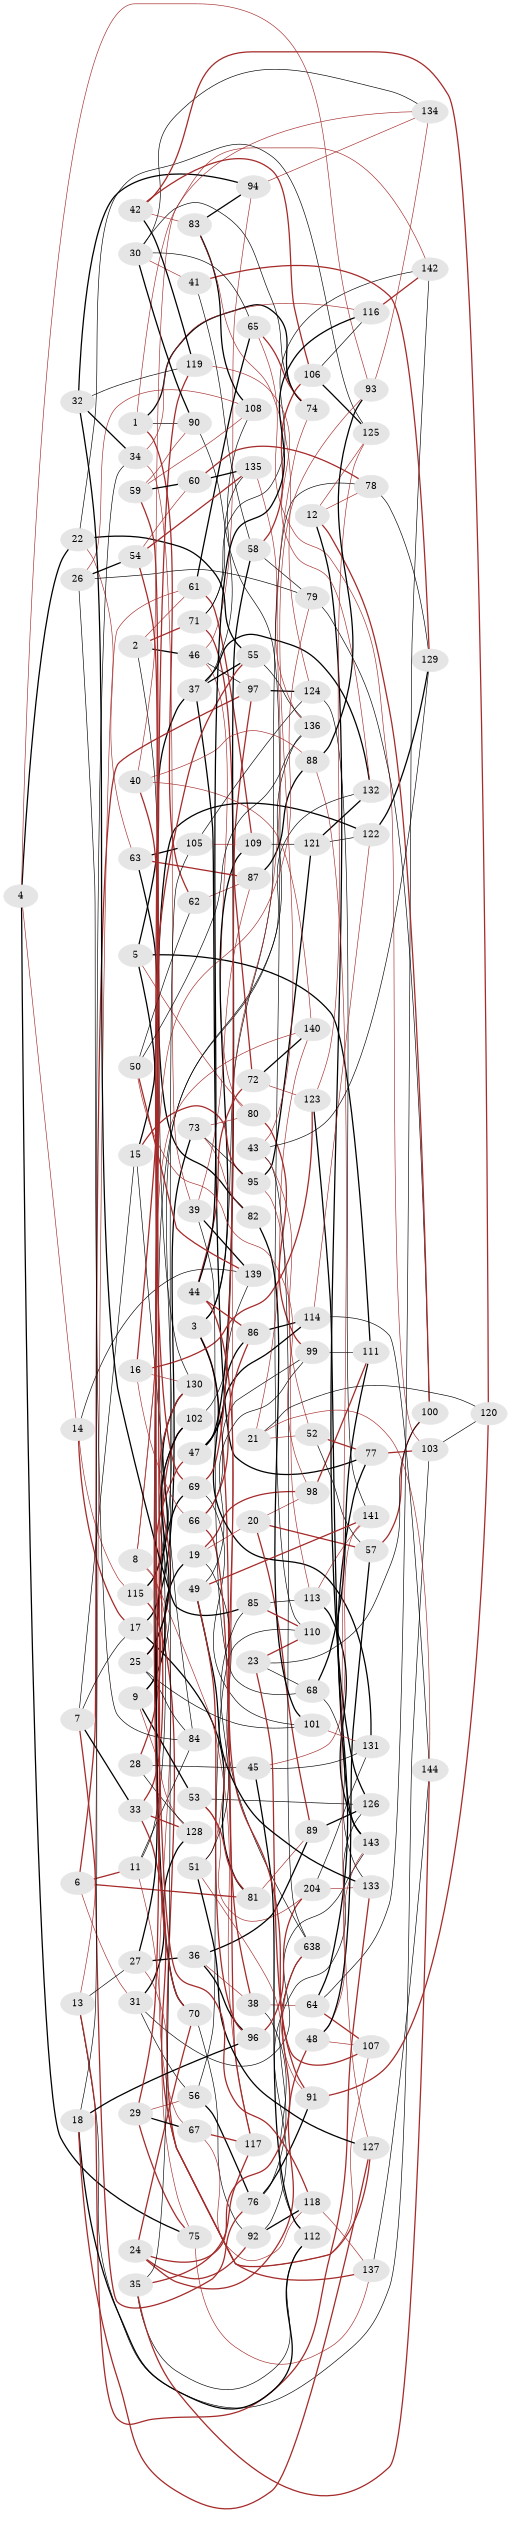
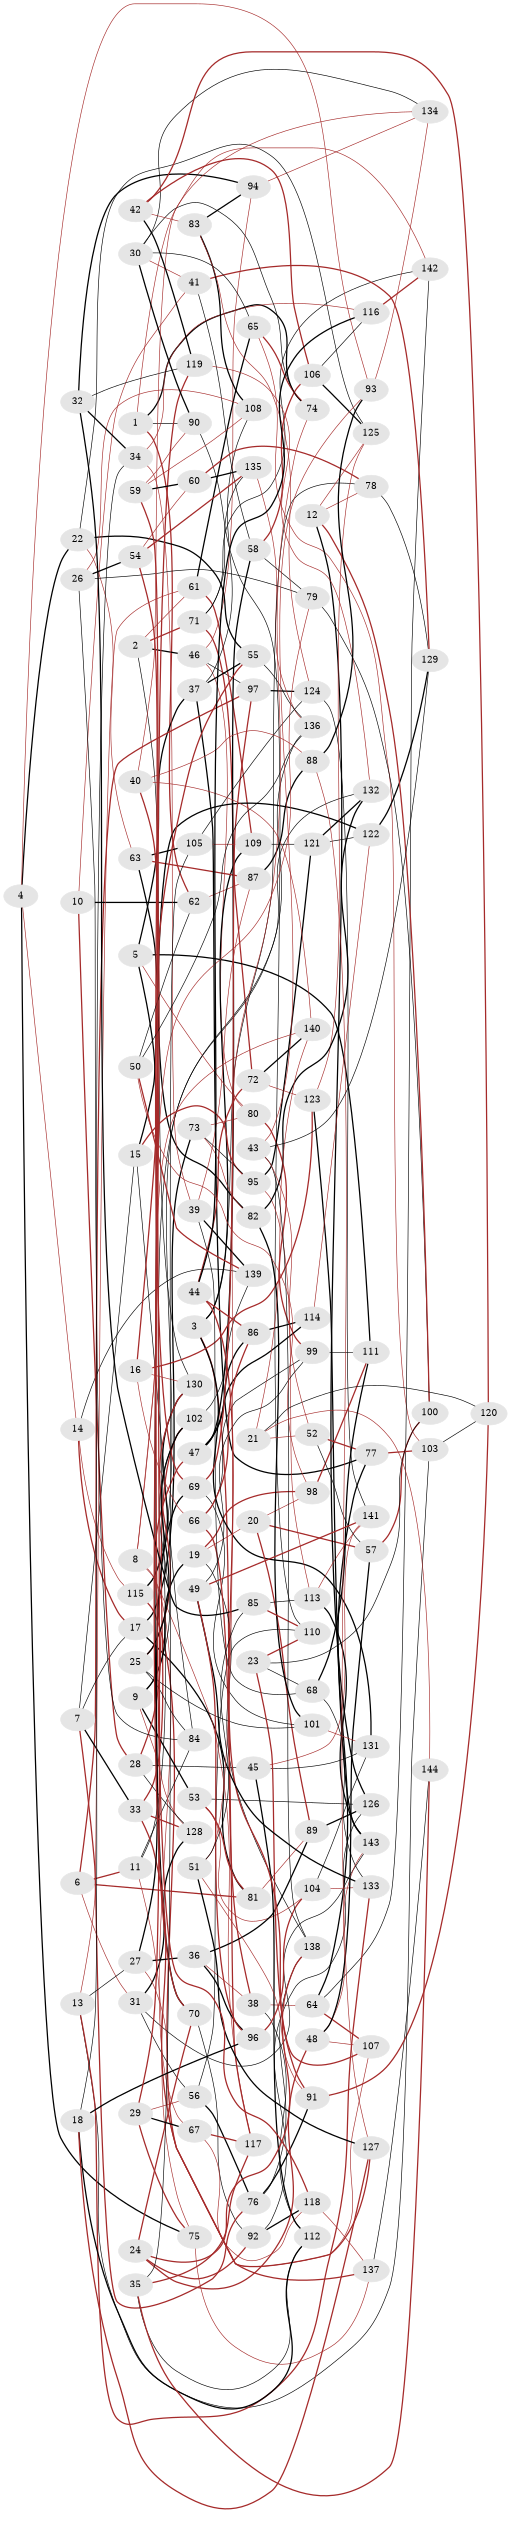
edge "37" -- "132": now "82" -- "132"
node "10": added
edge "114" -- "144": removed
node "204": label "204" -> "104"
node "638": label "638" -> "138"
